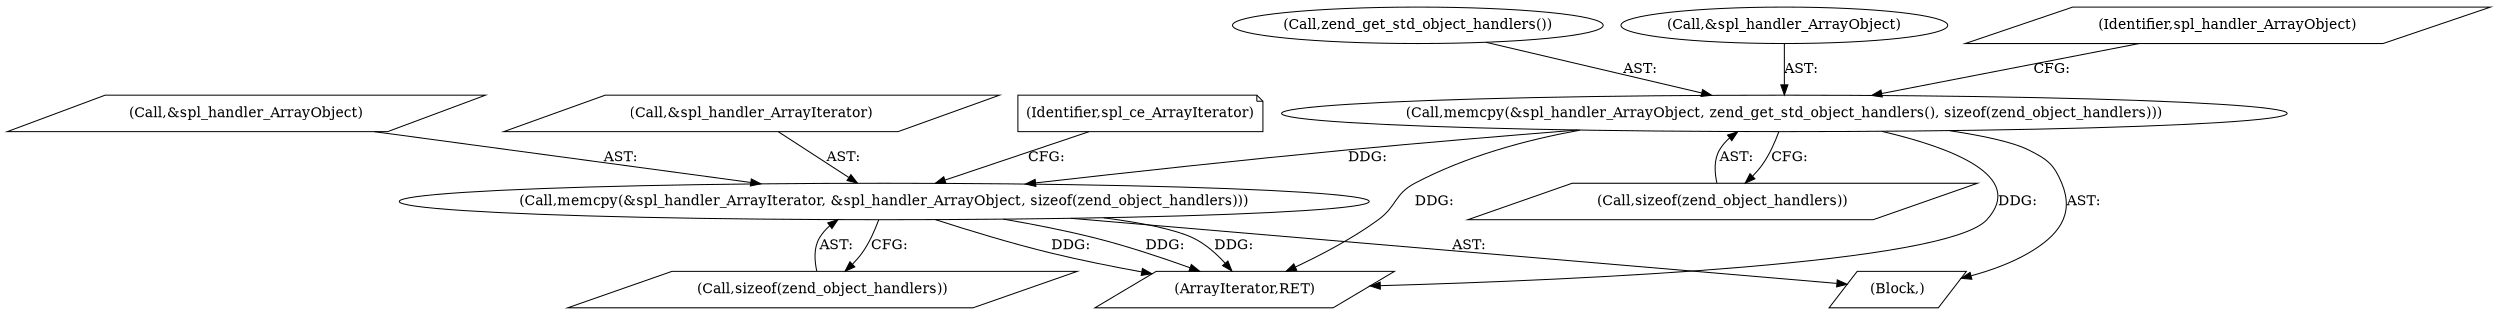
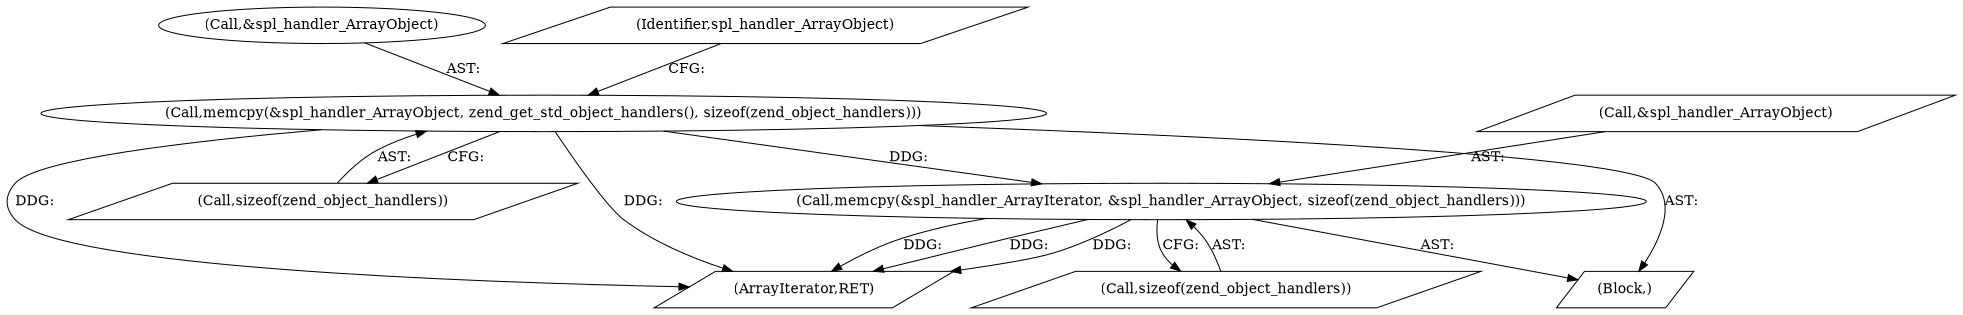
node "(Call,zend_get_std_object_handlers())": removed
node "(Call,&spl_handler_ArrayIterator)": removed
node "(Identifier,spl_ce_ArrayIterator)": removed
